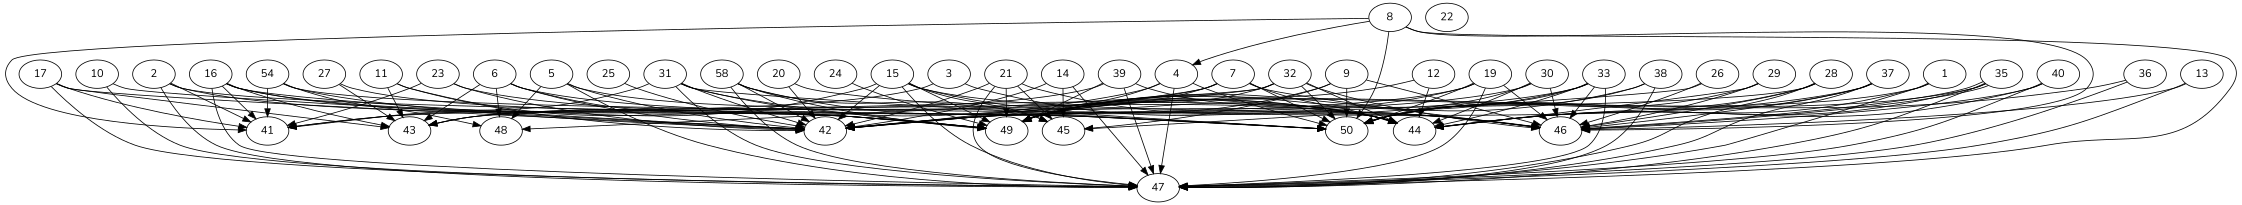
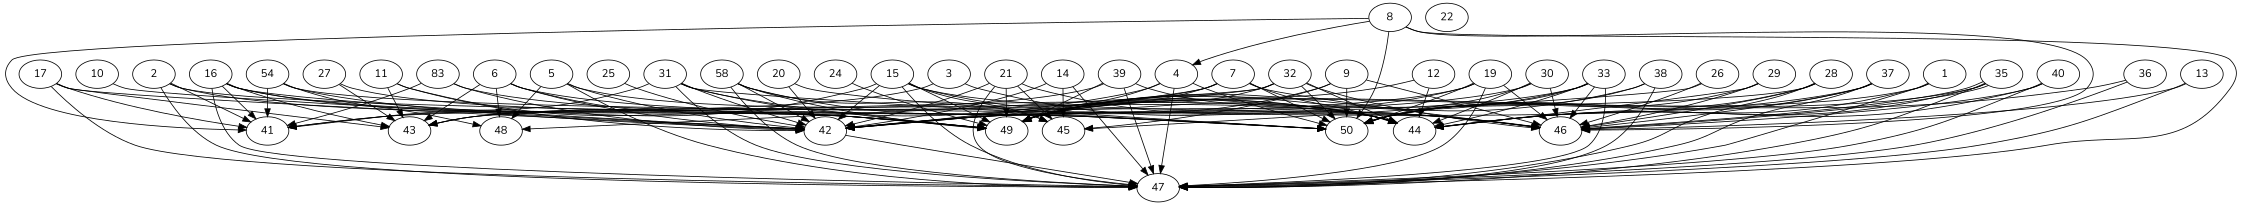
node "23": label "23" -> "83"
edge "10" -> "47": now "42" -> "47"
